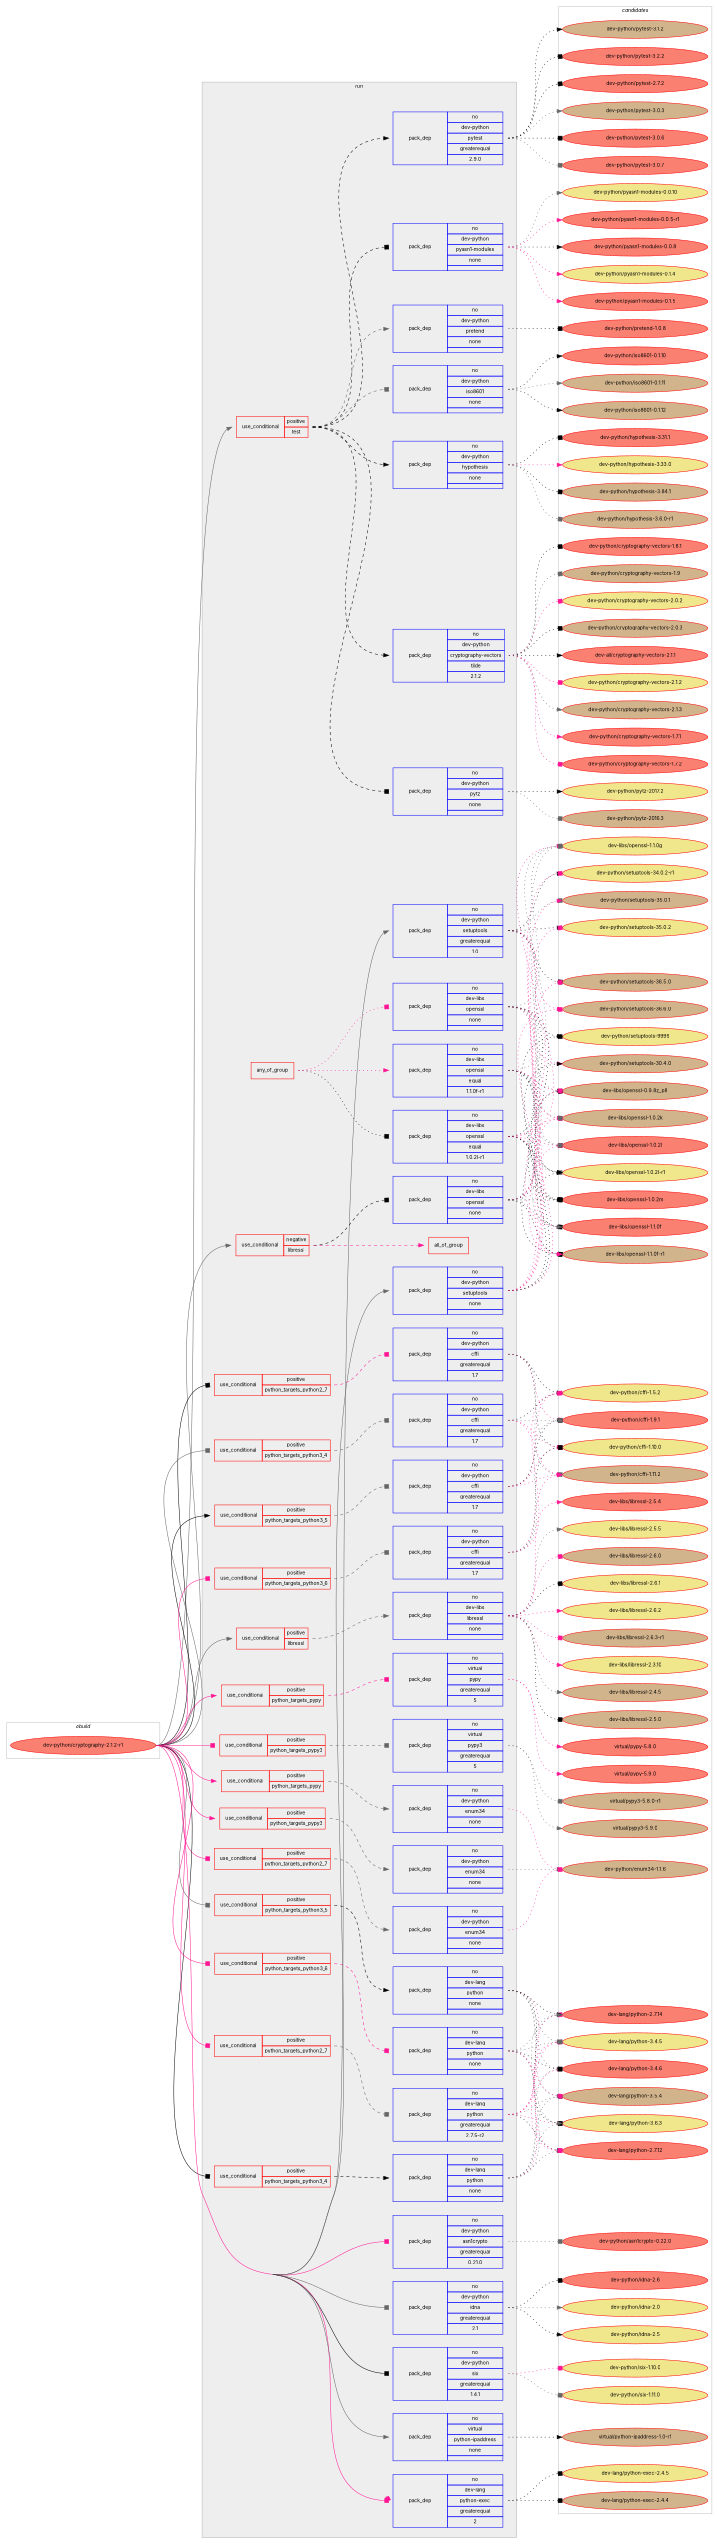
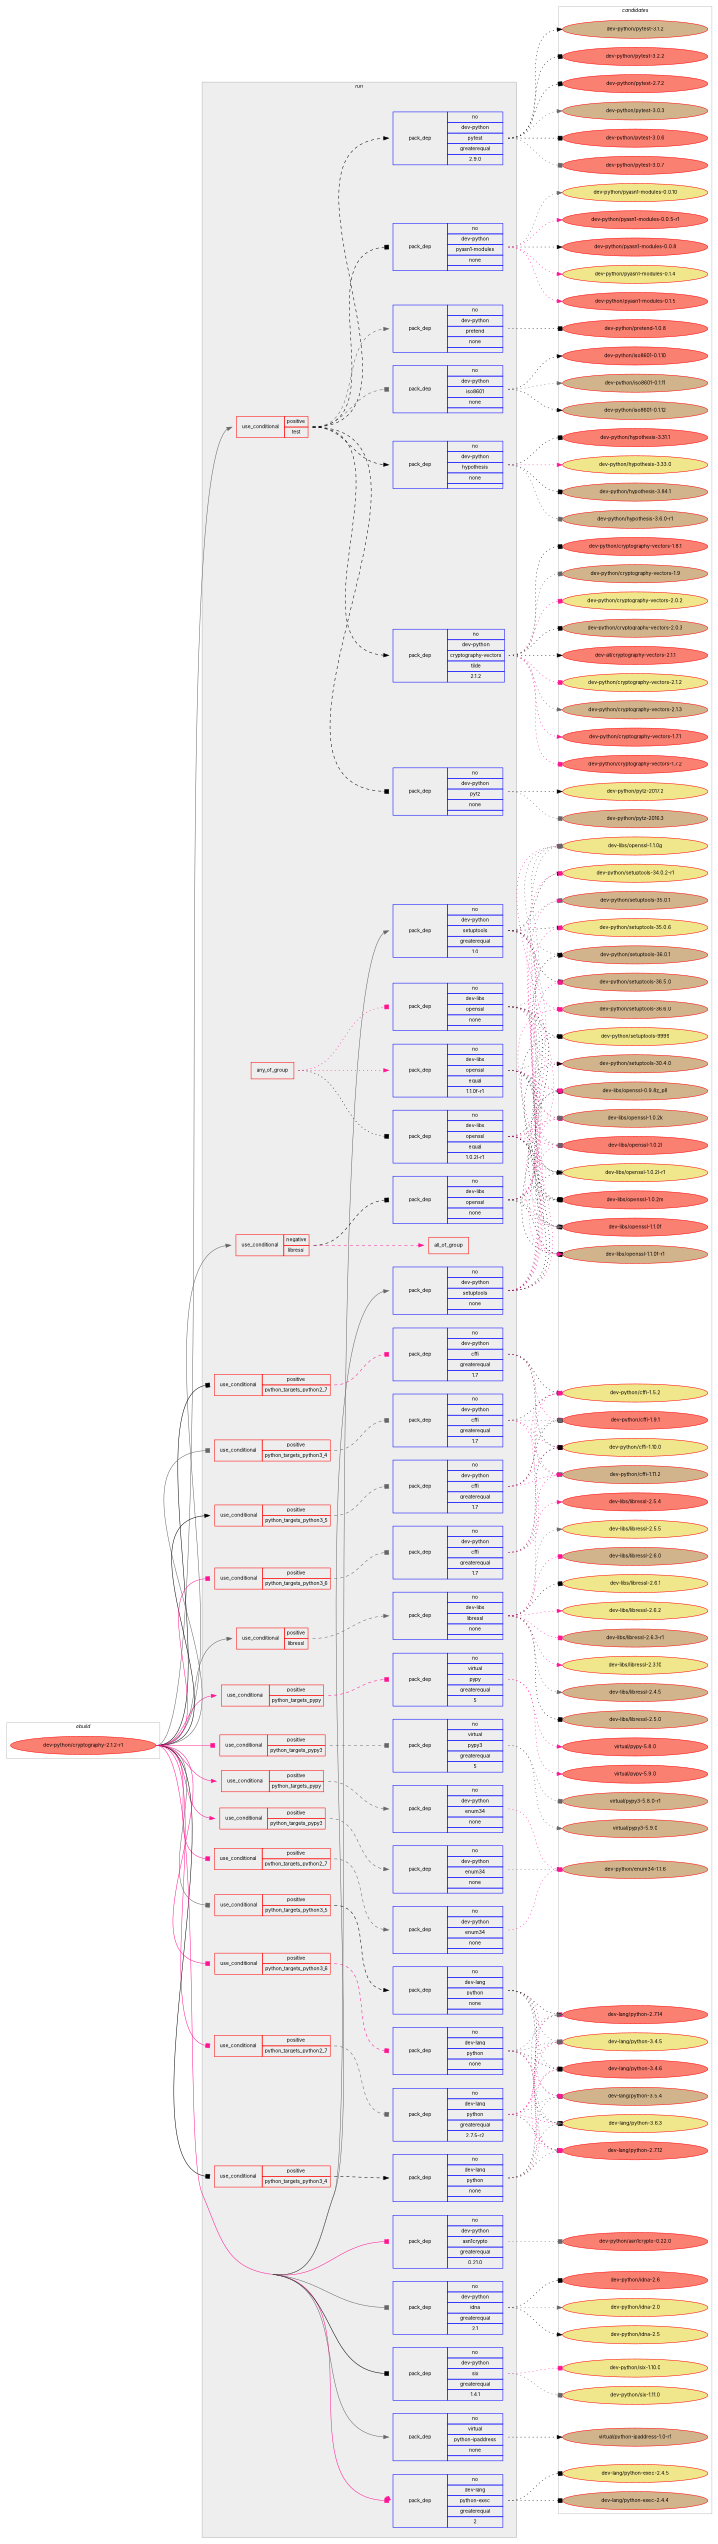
node "dev-python/setuptools-35.0.2": label "dev-python/setuptools-35.0.2" -> "dev-python/setuptools-35.0.6"
node "dev-python/setuptools-36.0.1": added
